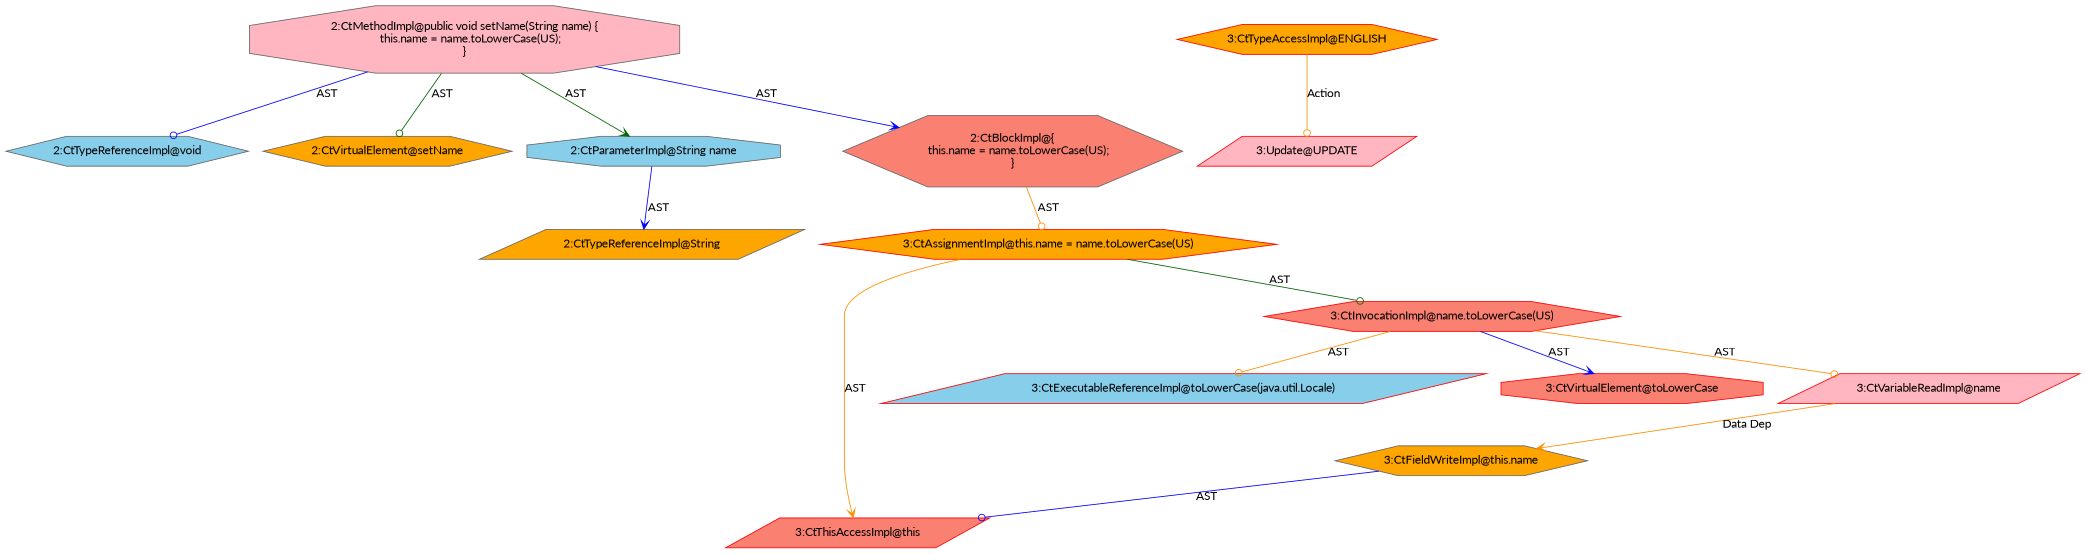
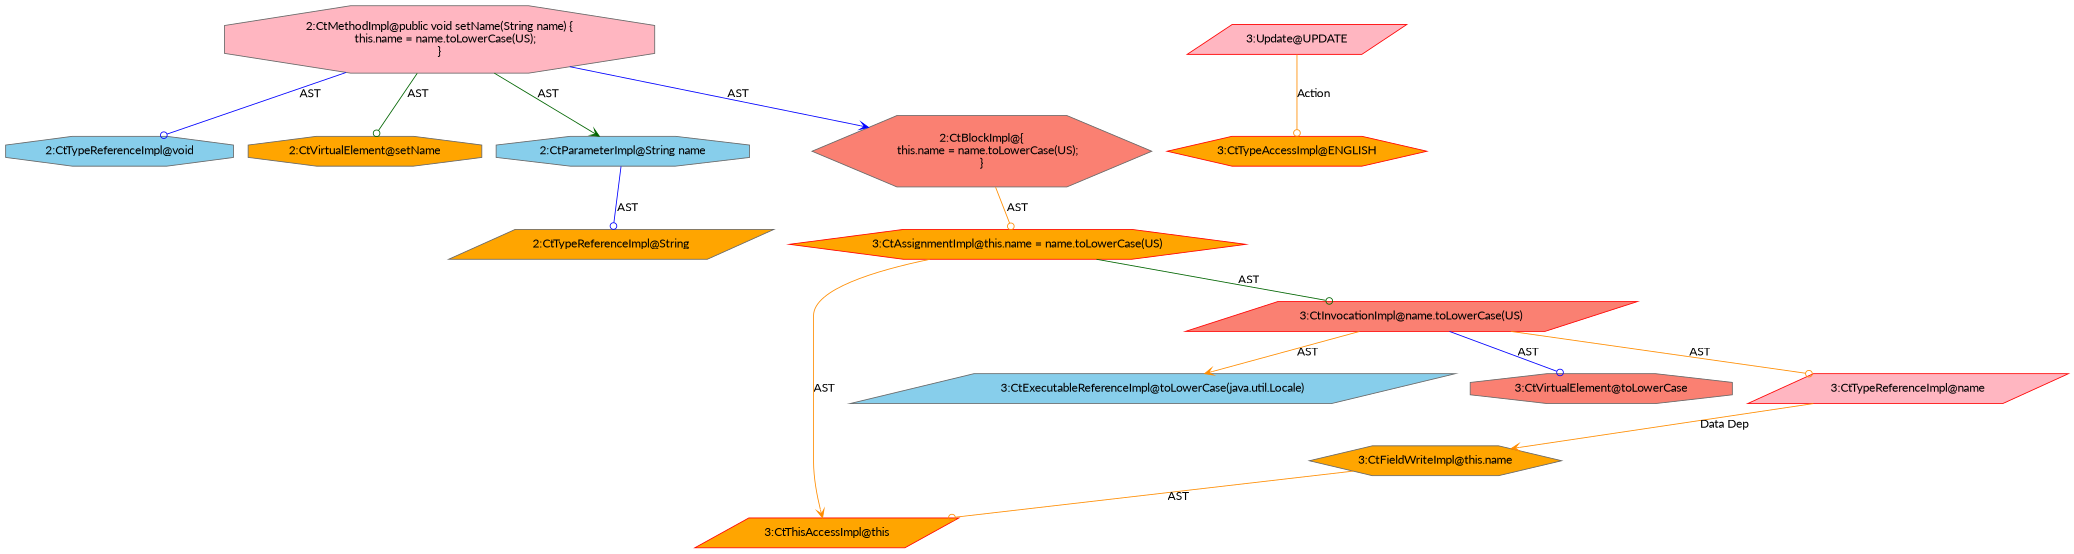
edge "3:CtTypeAccessImpl@ENGLISH" -> "3:Update@UPDATE": reversed
node "2:CtTypeReferenceImpl@void": shape hexagon -> octagon
node "2:CtVirtualElement@setName": shape hexagon -> octagon
edge "2:CtParameterImpl@String name" -> "2:CtTypeReferenceImpl@String": arrowhead vee -> odot
node "3:CtInvocationImpl@name.toLowerCase(US)": shape hexagon -> parallelogram
edge "3:CtInvocationImpl@name.toLowerCase(US)" -> "3:CtVirtualElement@toLowerCase": arrowhead vee -> odot
edge "3:CtInvocationImpl@name.toLowerCase(US)" -> "3:CtExecutableReferenceImpl@toLowerCase(java.util.Locale)": arrowhead odot -> vee
node "3:CtExecutableReferenceImpl@toLowerCase(java.util.Locale)": color red -> gray40
node "3:CtVirtualElement@toLowerCase": color red -> gray40
node "3:CtVariableReadImpl@name": label "3:CtVariableReadImpl@name" -> "3:CtTypeReferenceImpl@name"
edge "3:CtFieldWriteImpl@this.name" -> "3:CtThisAccessImpl@this": color blue -> darkorange
node "3:CtThisAccessImpl@this": fillcolor salmon -> orange
